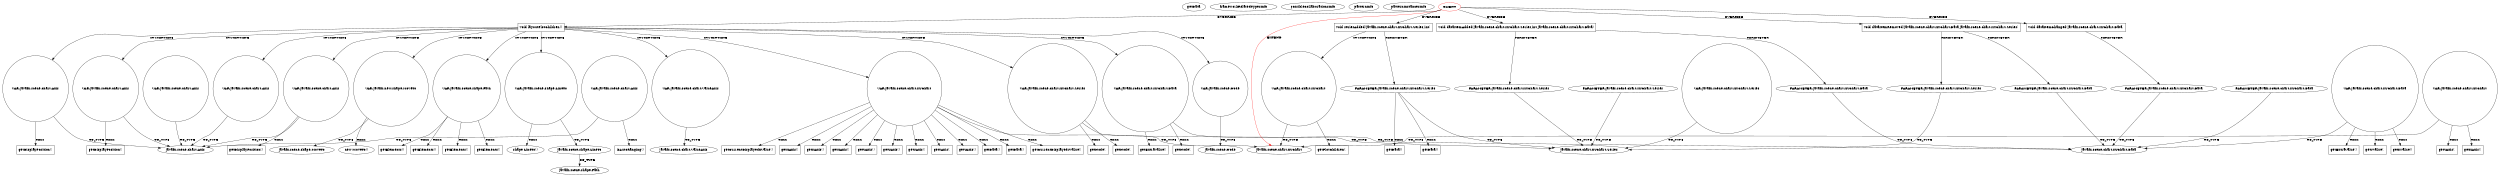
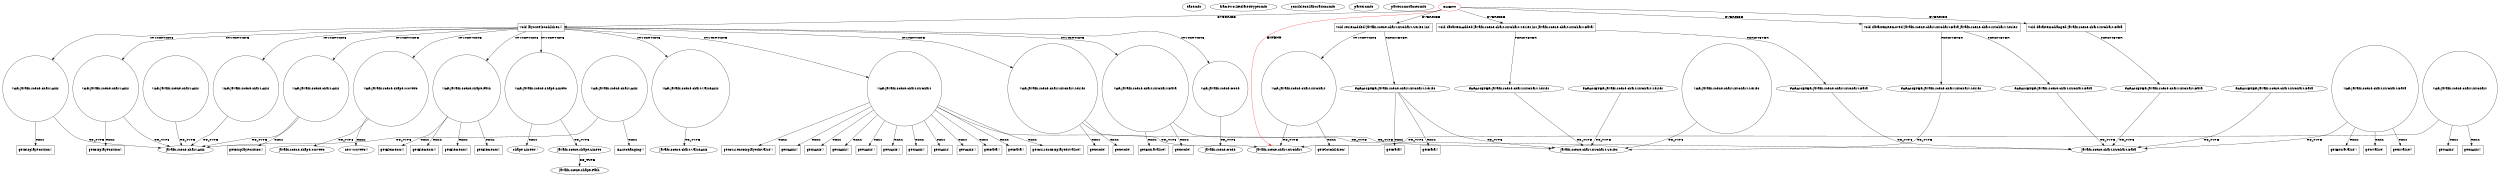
node "getData": label "getData" -> "baseInfo"
node "VAR:javafx.new.shape.MoveTo": label "VAR:javafx.new.shape.MoveTo" -> "VAR:javafx.scene.shape.MoveTo"
